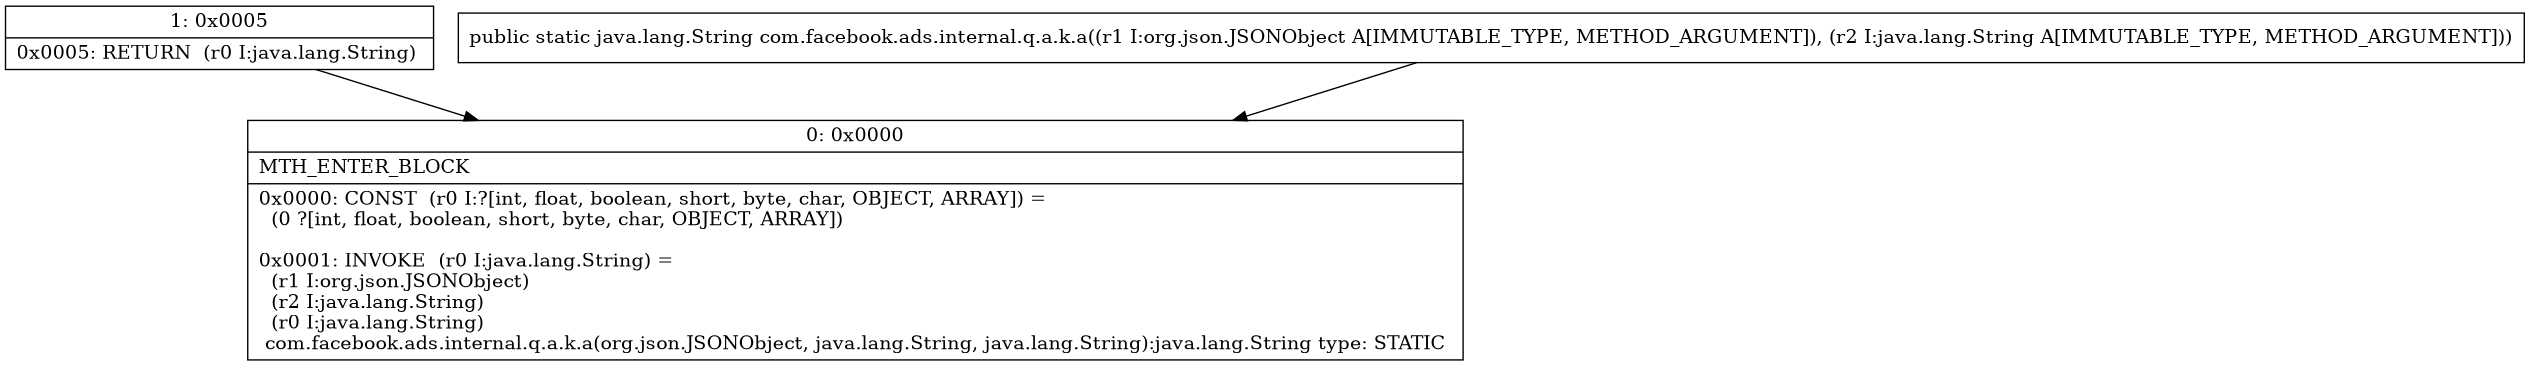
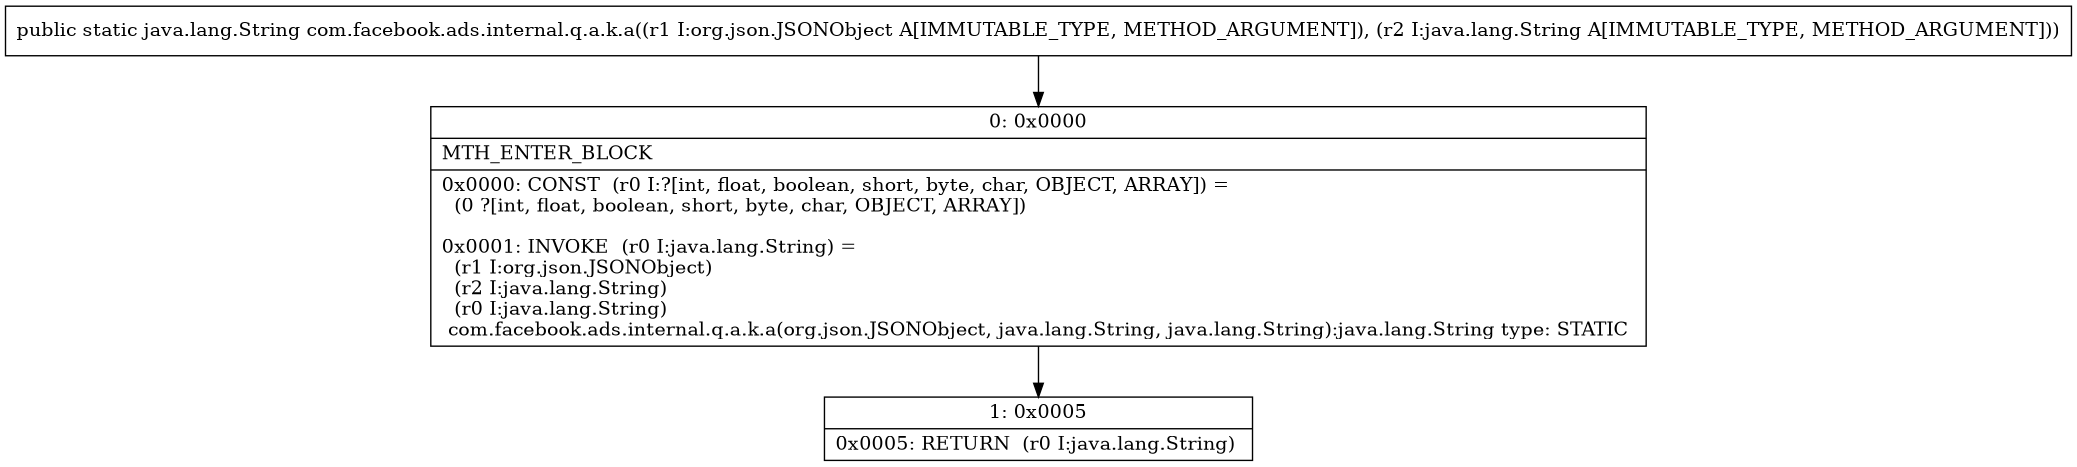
edge "1: 0x0005" -> "0: 0x0000": reversed
